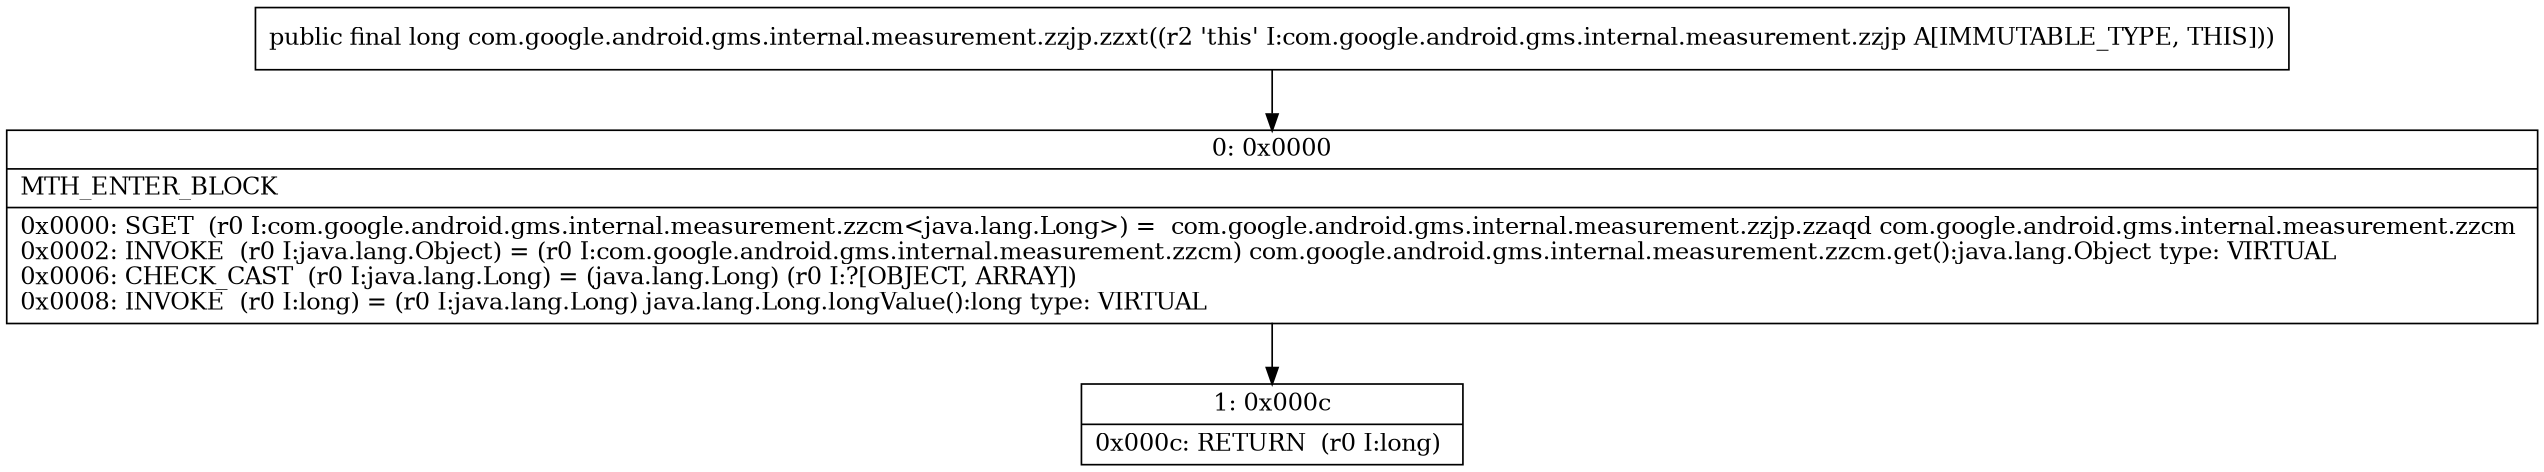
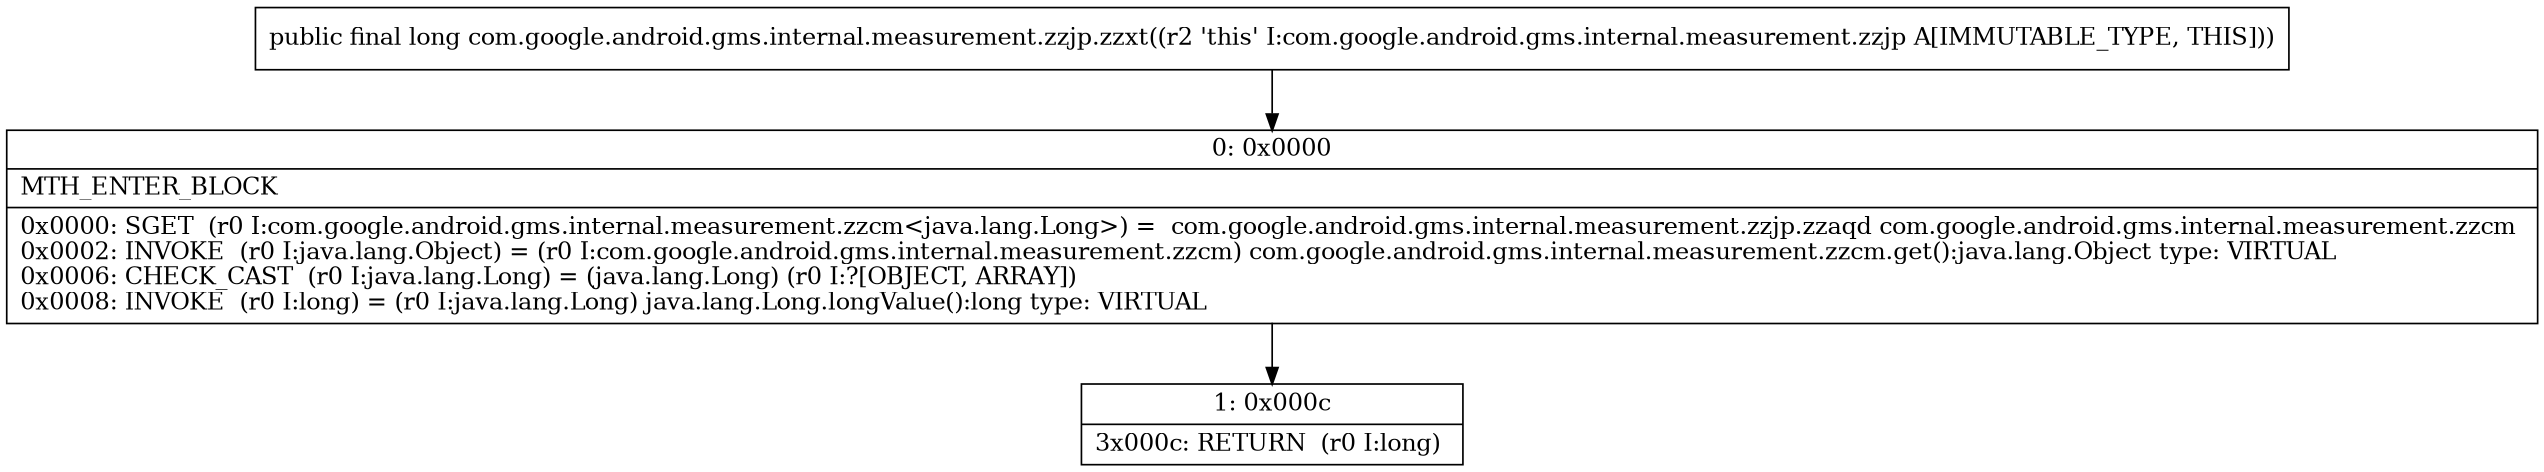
node "1: 0x000c": text "0x000c: RETURN  (r0 I:long)" -> "3x000c: RETURN  (r0 I:long)"
